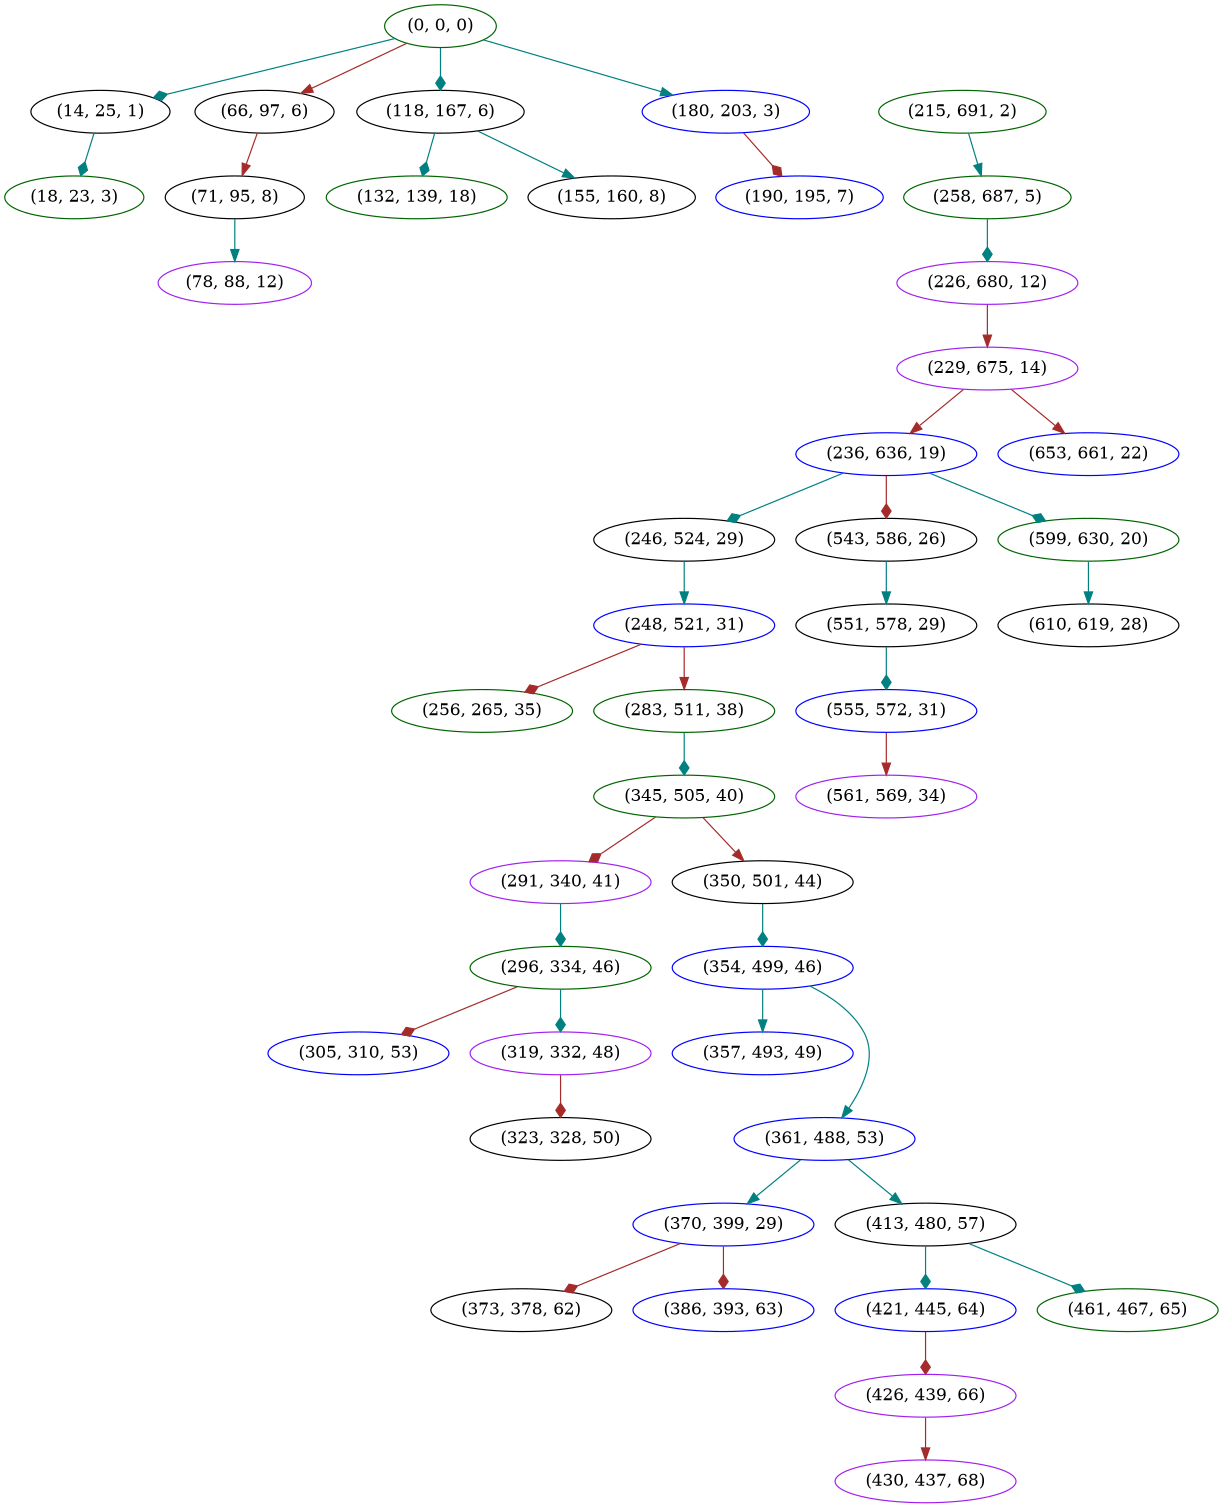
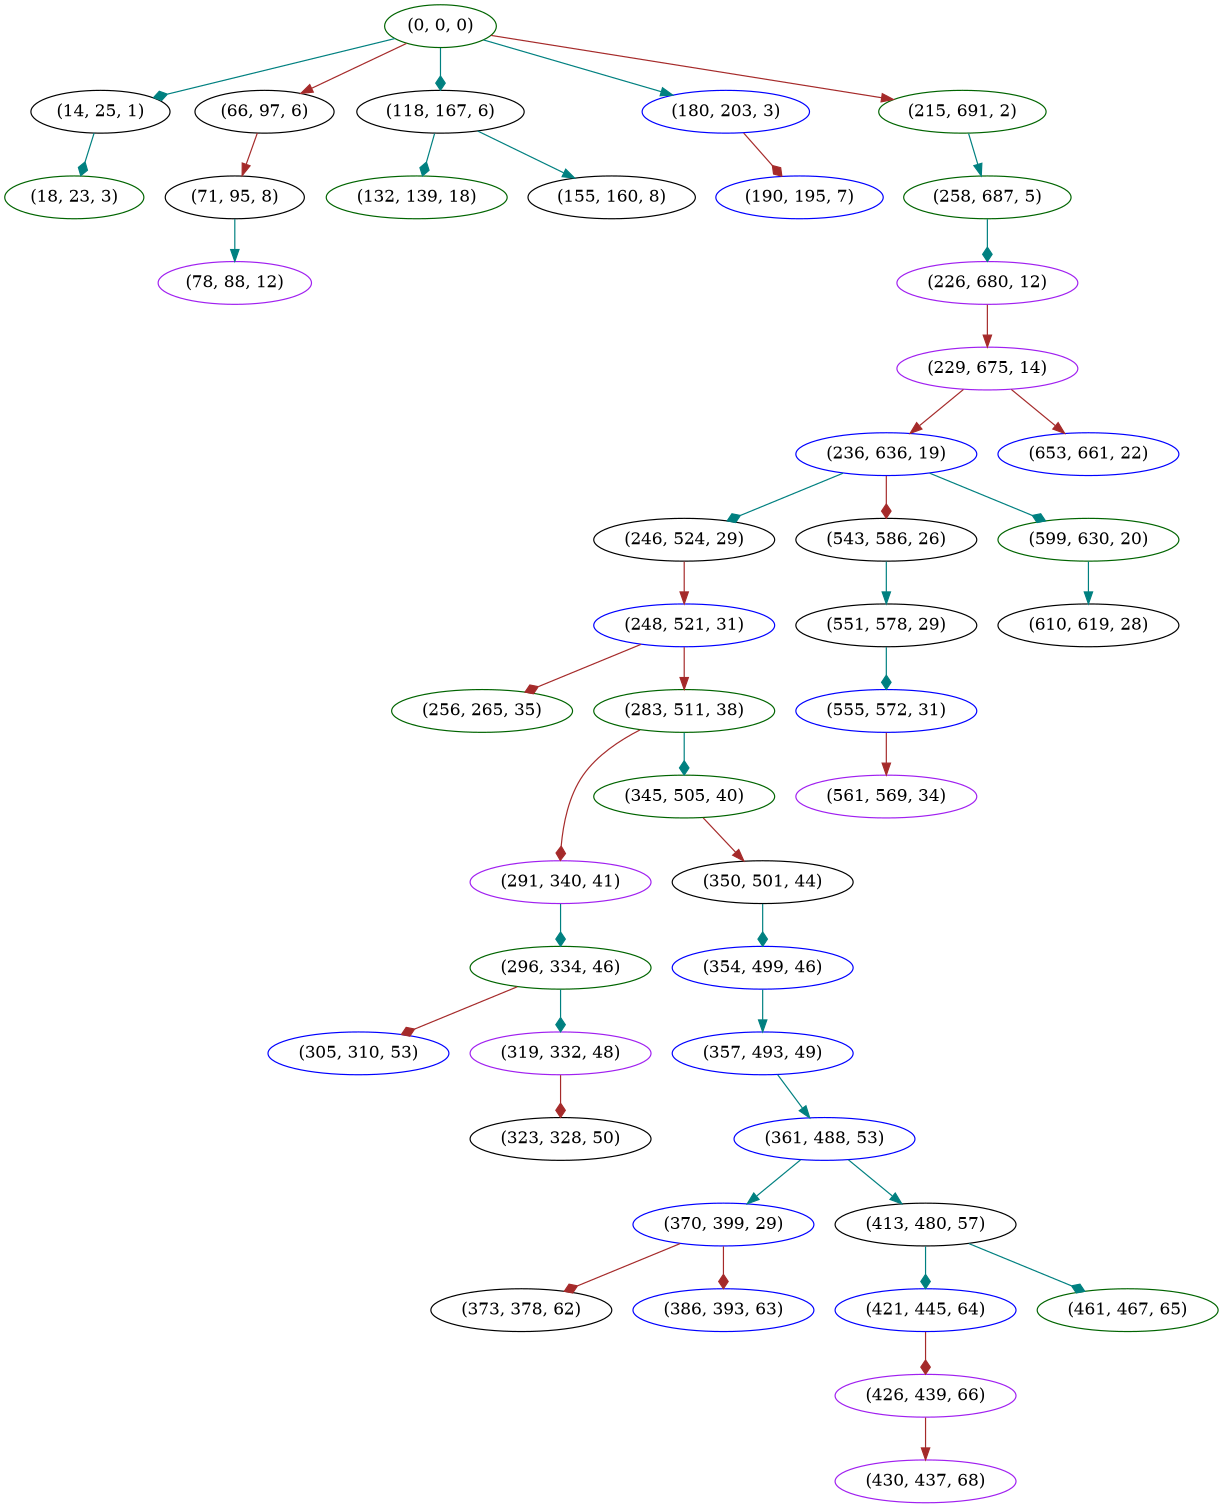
edge "(0, 0, 0)" -> "(215, 691, 2)": added
edge "(246, 524, 29)" -> "(248, 521, 31)": color teal -> brown
edge "(345, 505, 40)" -> "(291, 340, 41)": now "(283, 511, 38)" -> "(291, 340, 41)"
edge "(354, 499, 46)" -> "(361, 488, 53)": now "(357, 493, 49)" -> "(361, 488, 53)"
